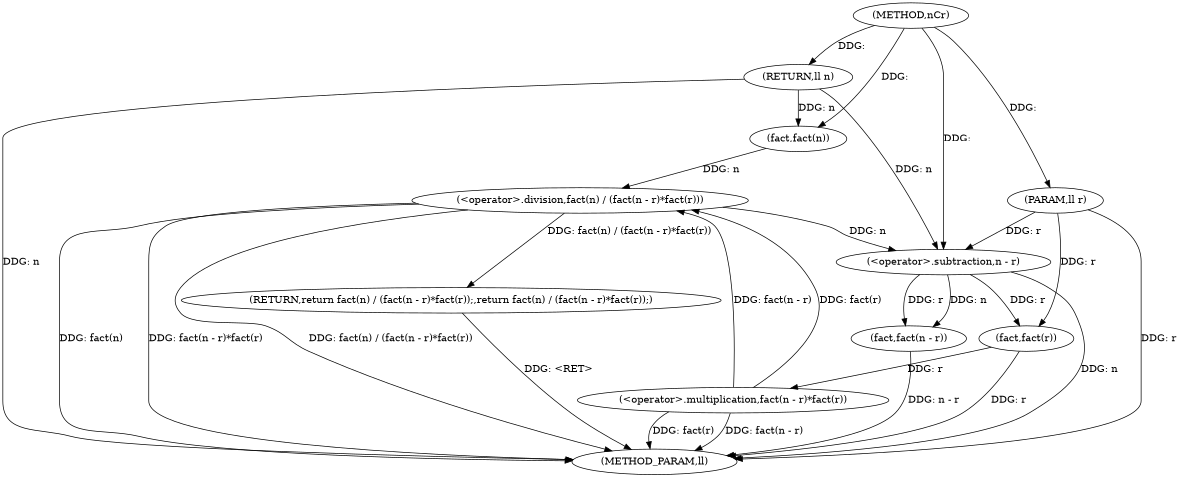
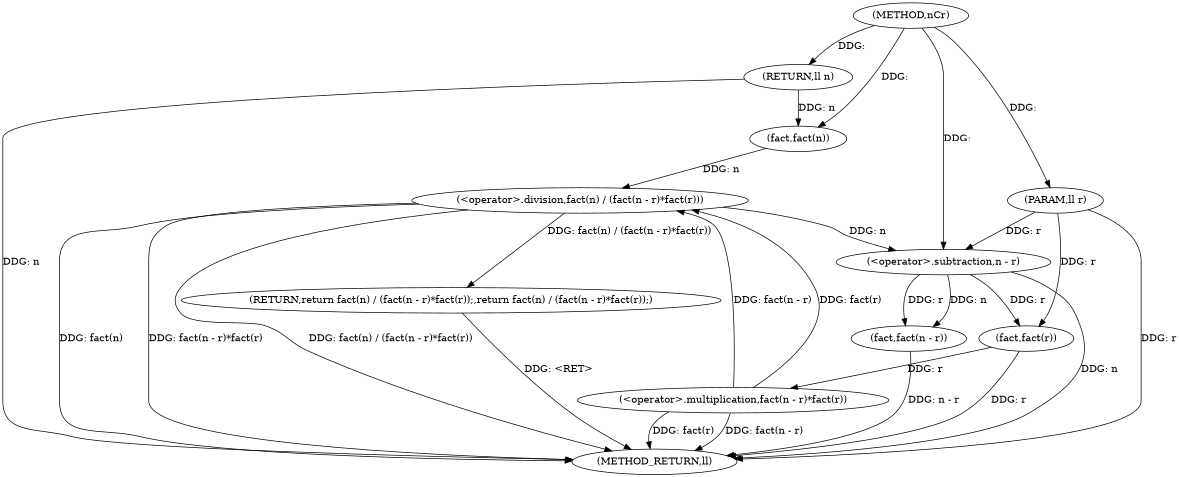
edge "(RETURN,ll n)" -> "(<operator>.subtraction,n - r)": removed, label "DDG: n"
node "(METHOD_PARAM,ll)": label "(METHOD_PARAM,ll)" -> "(METHOD_RETURN,ll)"
